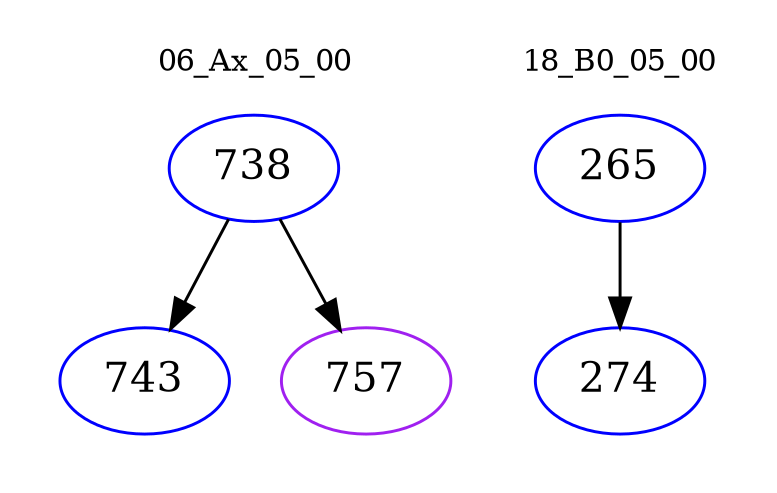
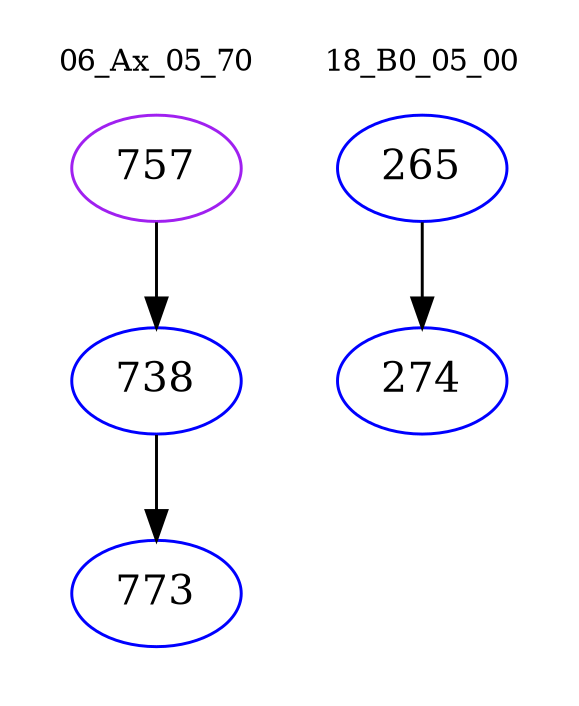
cluster "06_Ax_05_00": label "06_Ax_05_00" -> "06_Ax_05_70"
edge "738" -> "757": reversed
node "743": label "743" -> "773"
